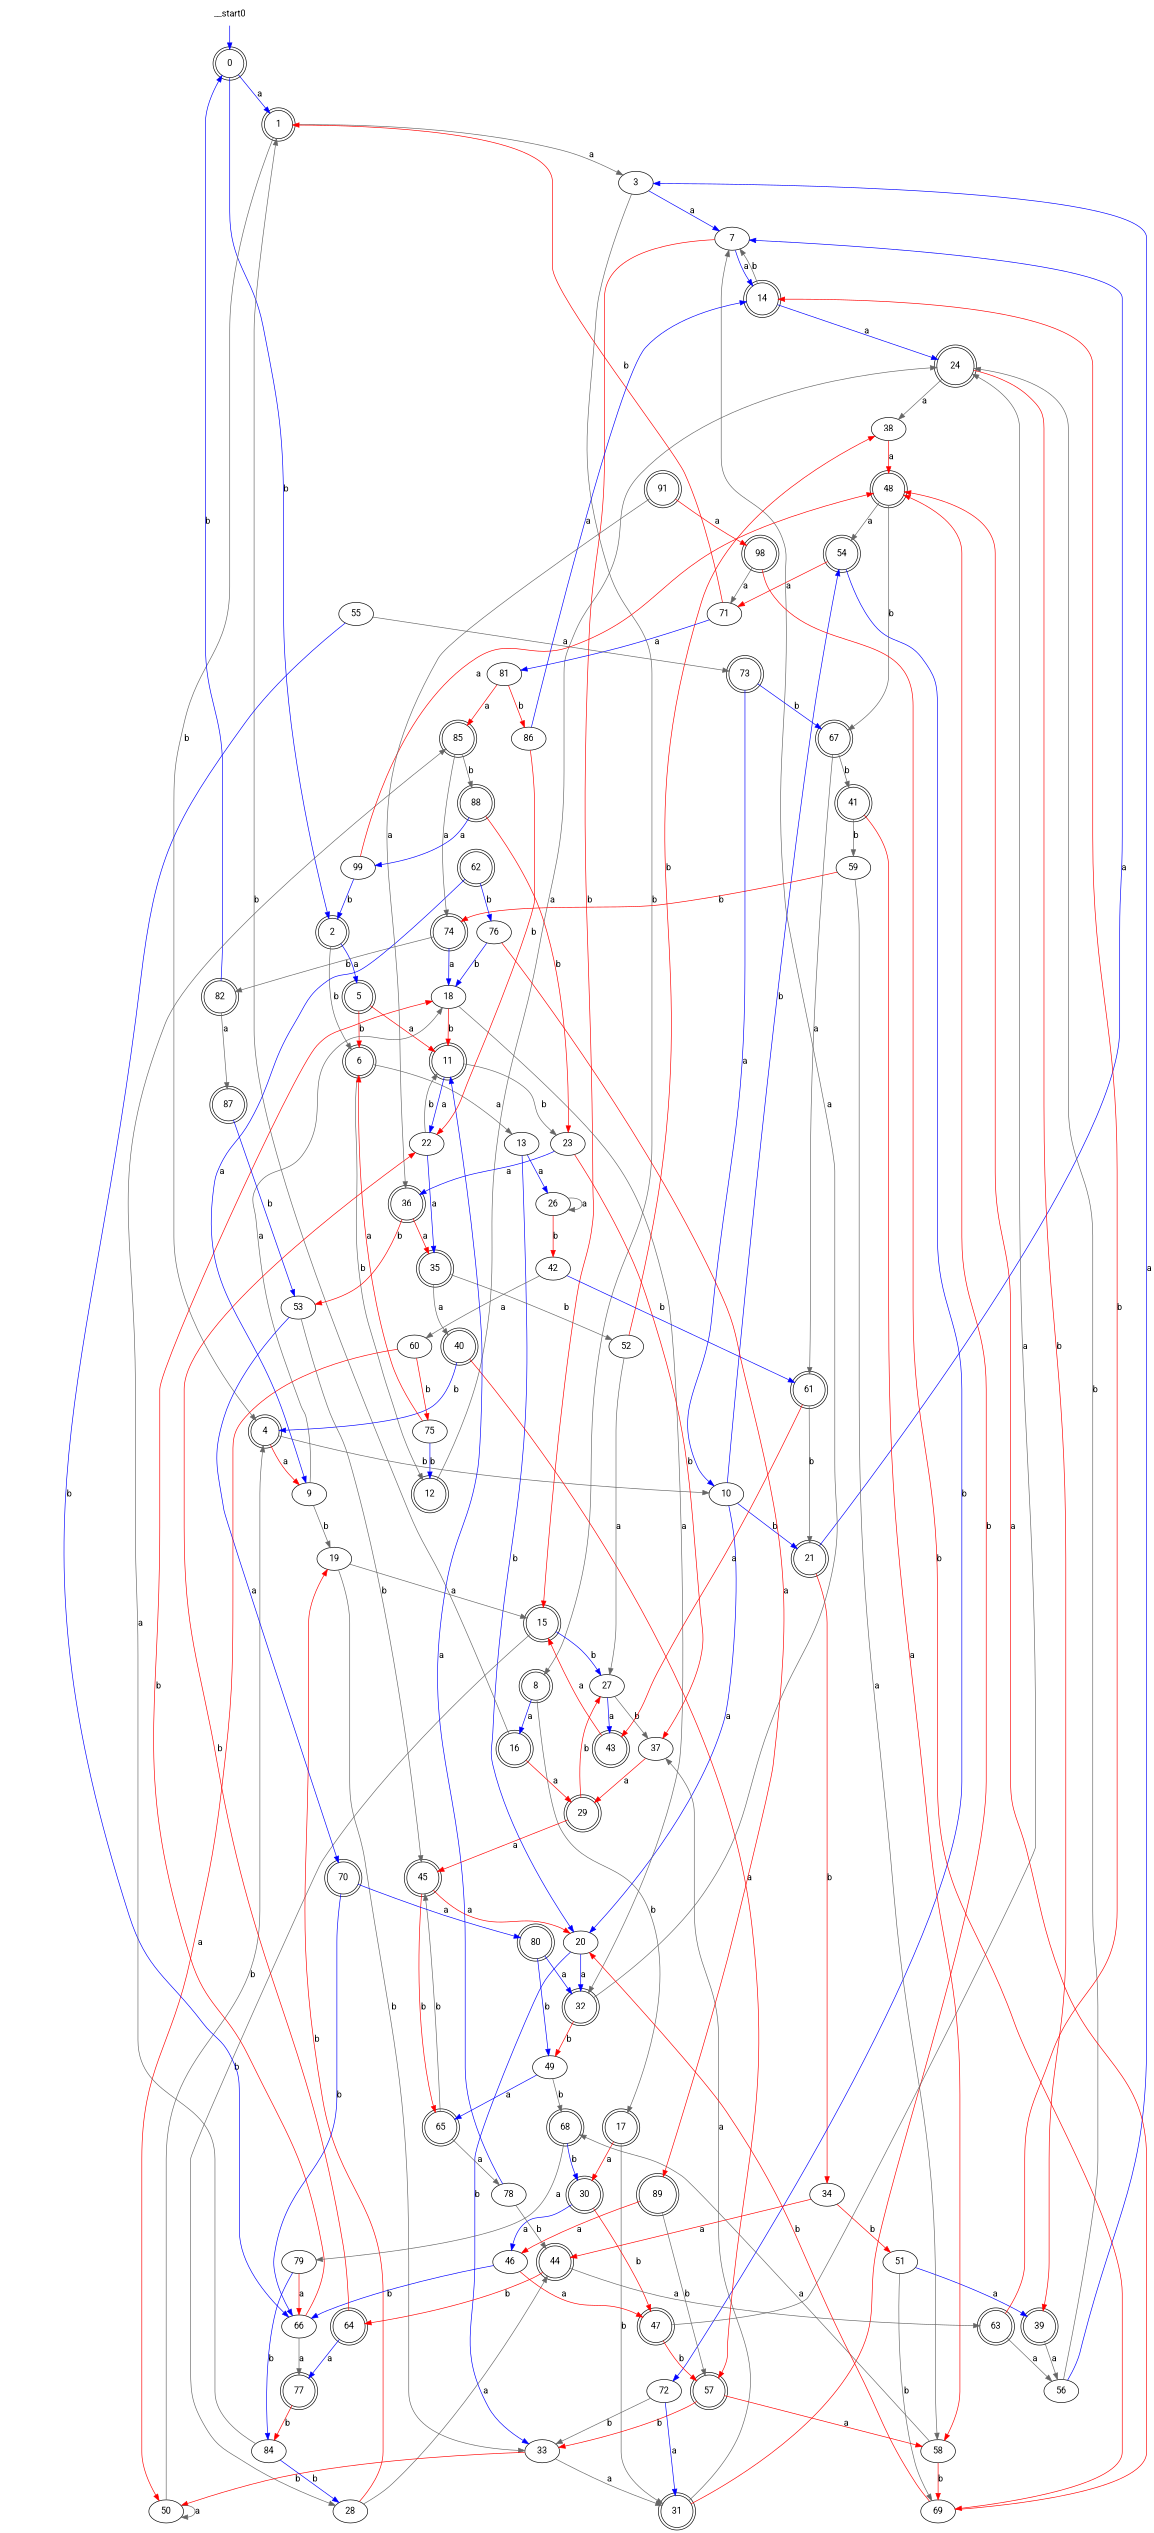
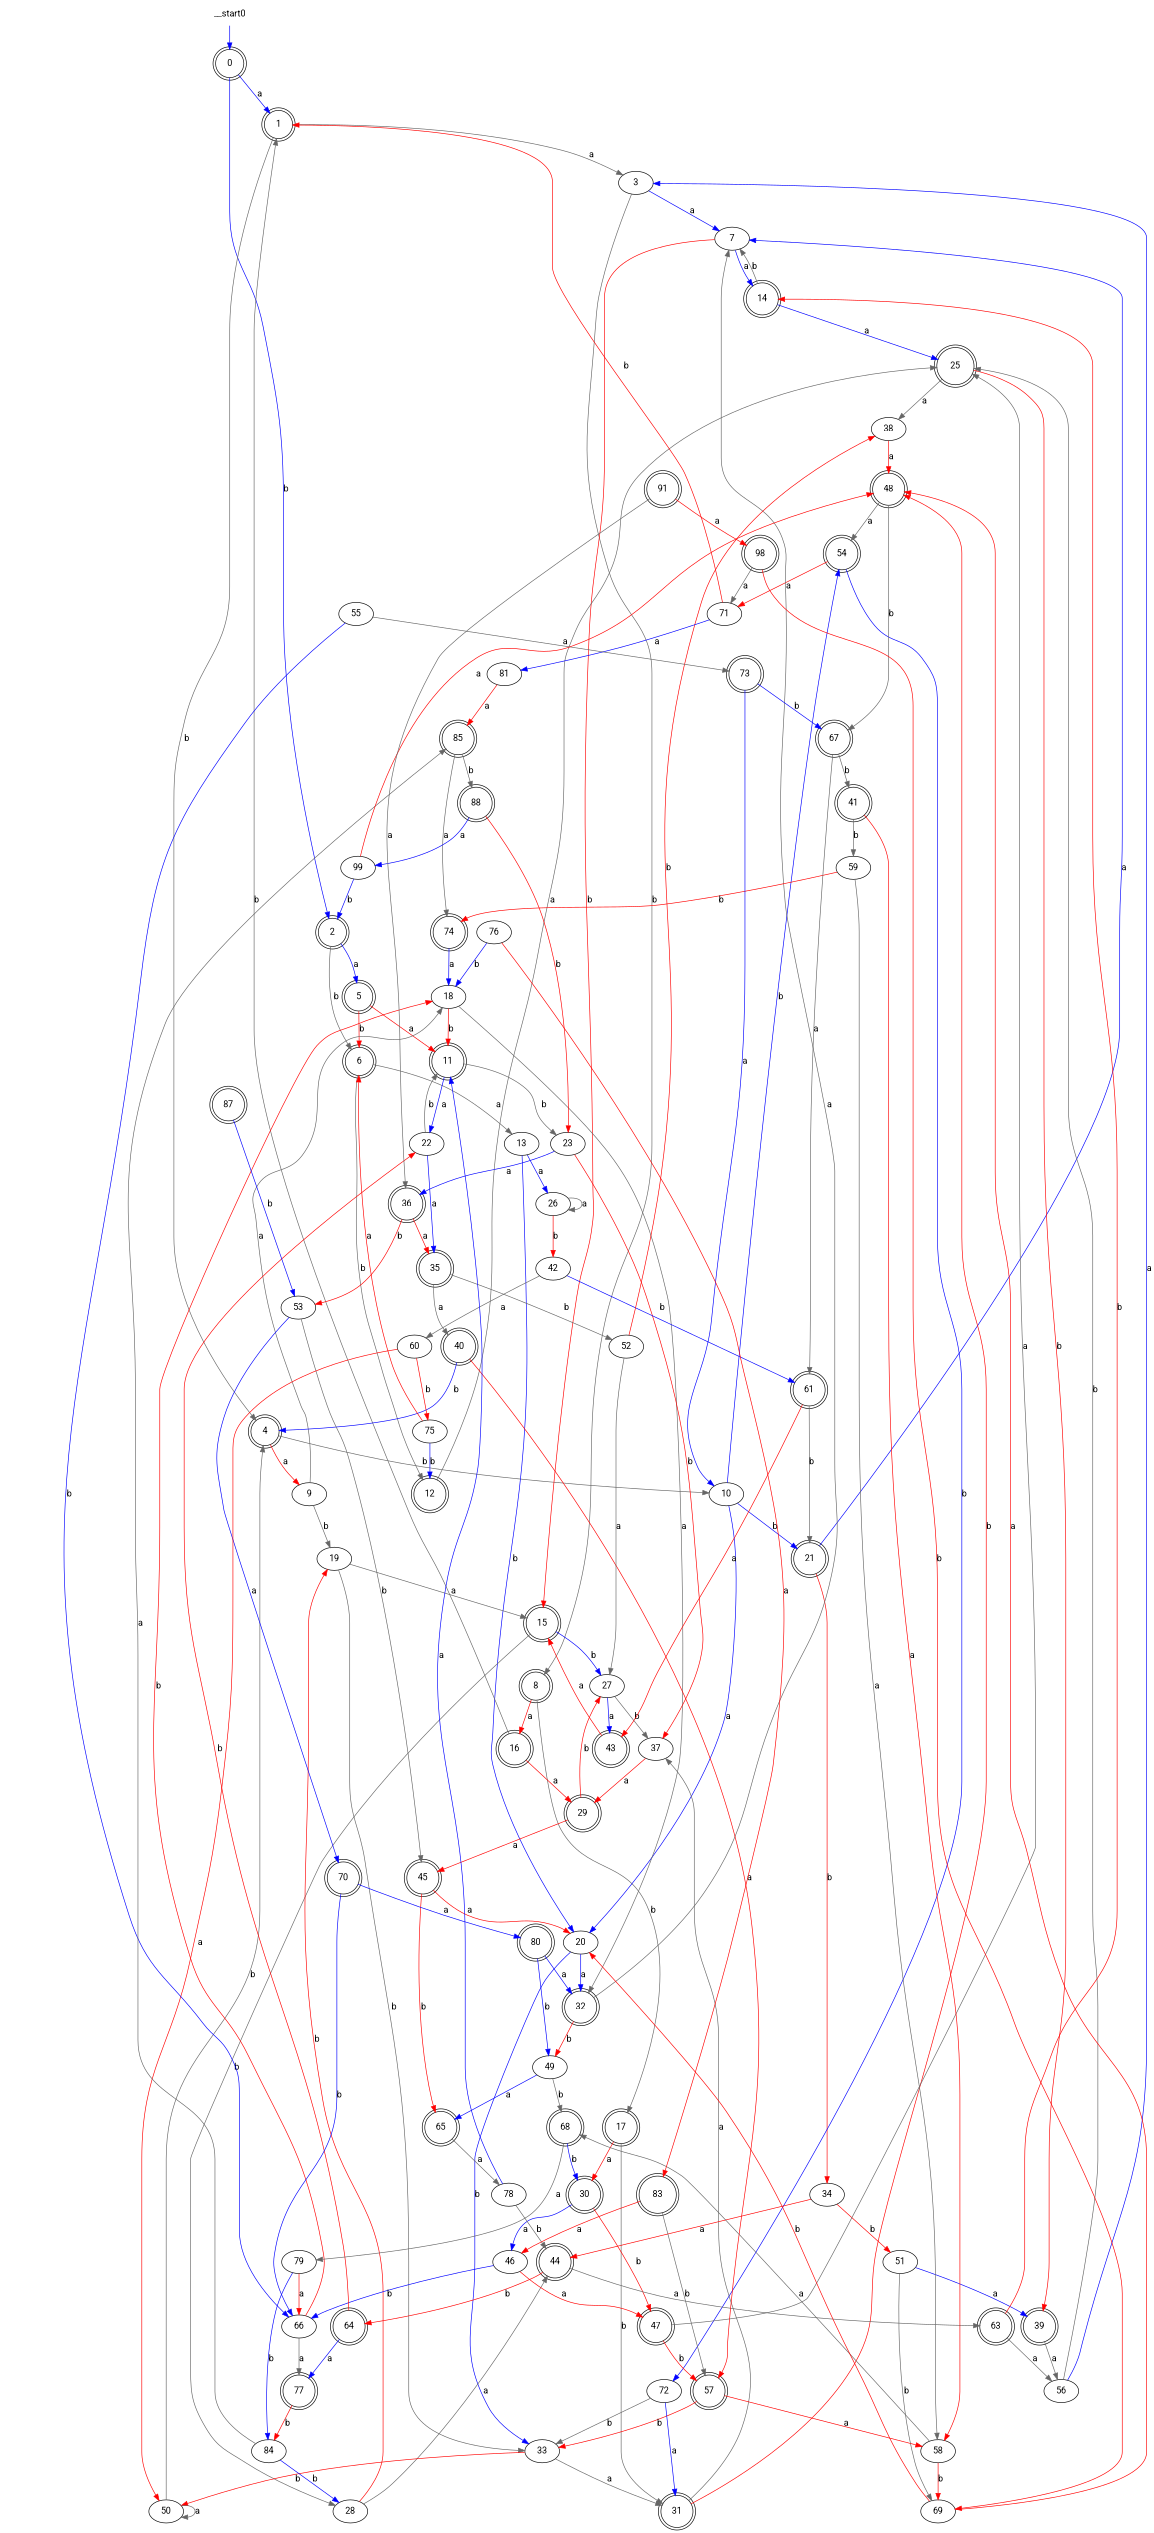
node "24": label "24" -> "25"
node "86": removed
node "62": removed
node "82": removed
edge "8" -> "16": color blue -> red
edge "65" -> "45": removed, label "b"
node "89": label "89" -> "83"
